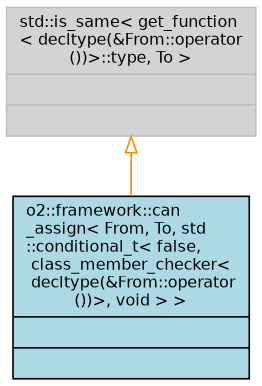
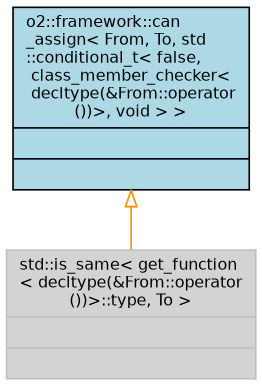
edge "o2::framework::can" -> "std::is_same< get_function": reversed
